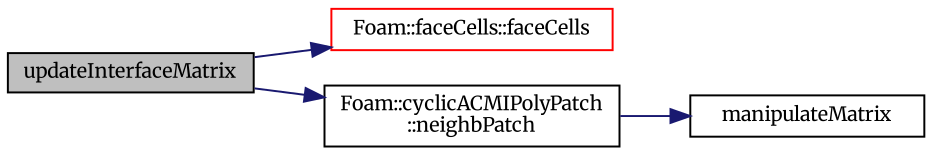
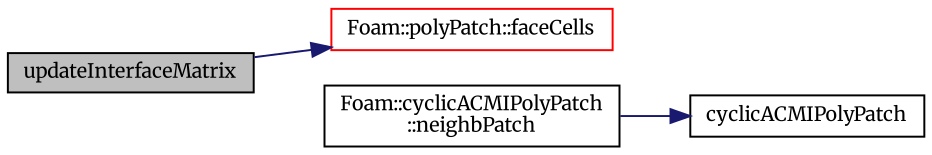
node "Foam::faceCells::faceCells": label "Foam::faceCells::faceCells" -> "Foam::polyPatch::faceCells"
edge "updateInterfaceMatrix" -> "Foam::cyclicACMIPolyPatch ::neighbPatch": removed
node "manipulateMatrix": label "manipulateMatrix" -> "cyclicACMIPolyPatch"
